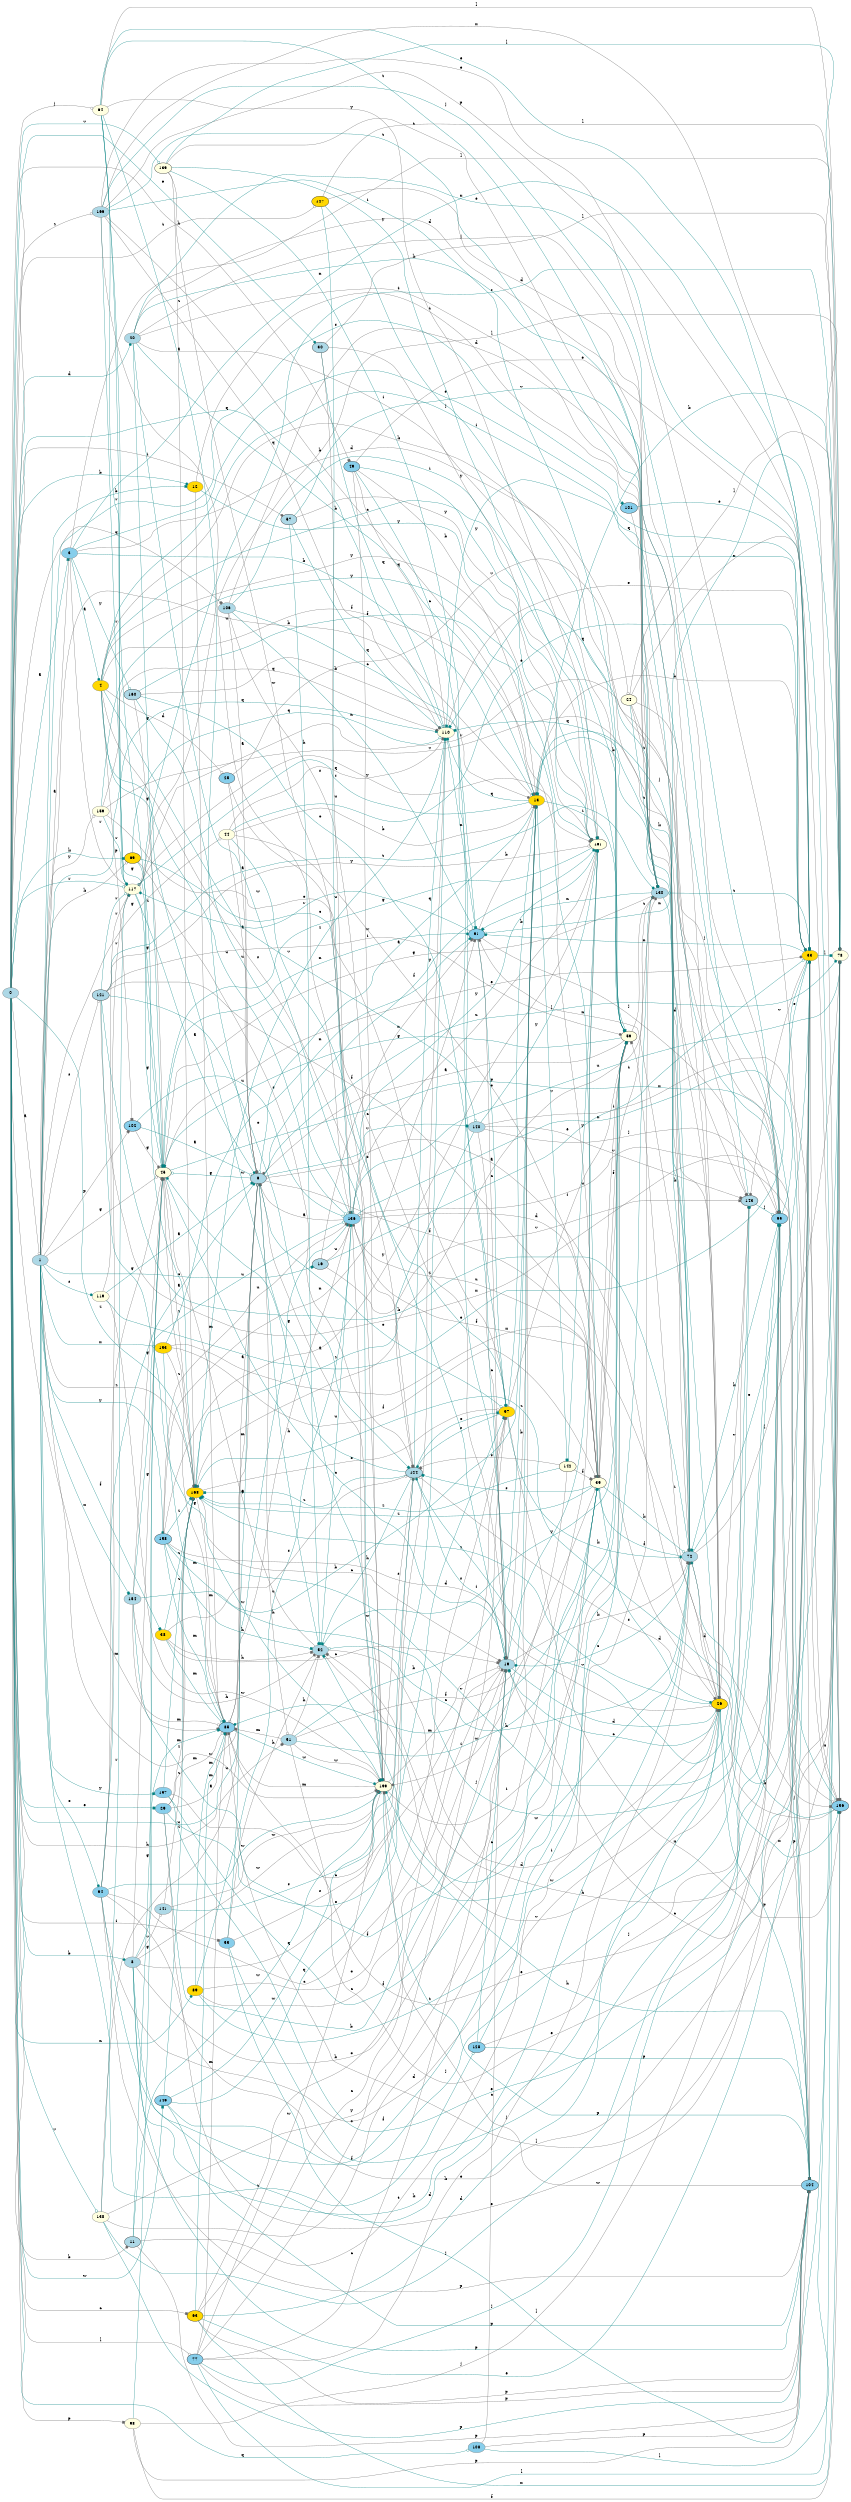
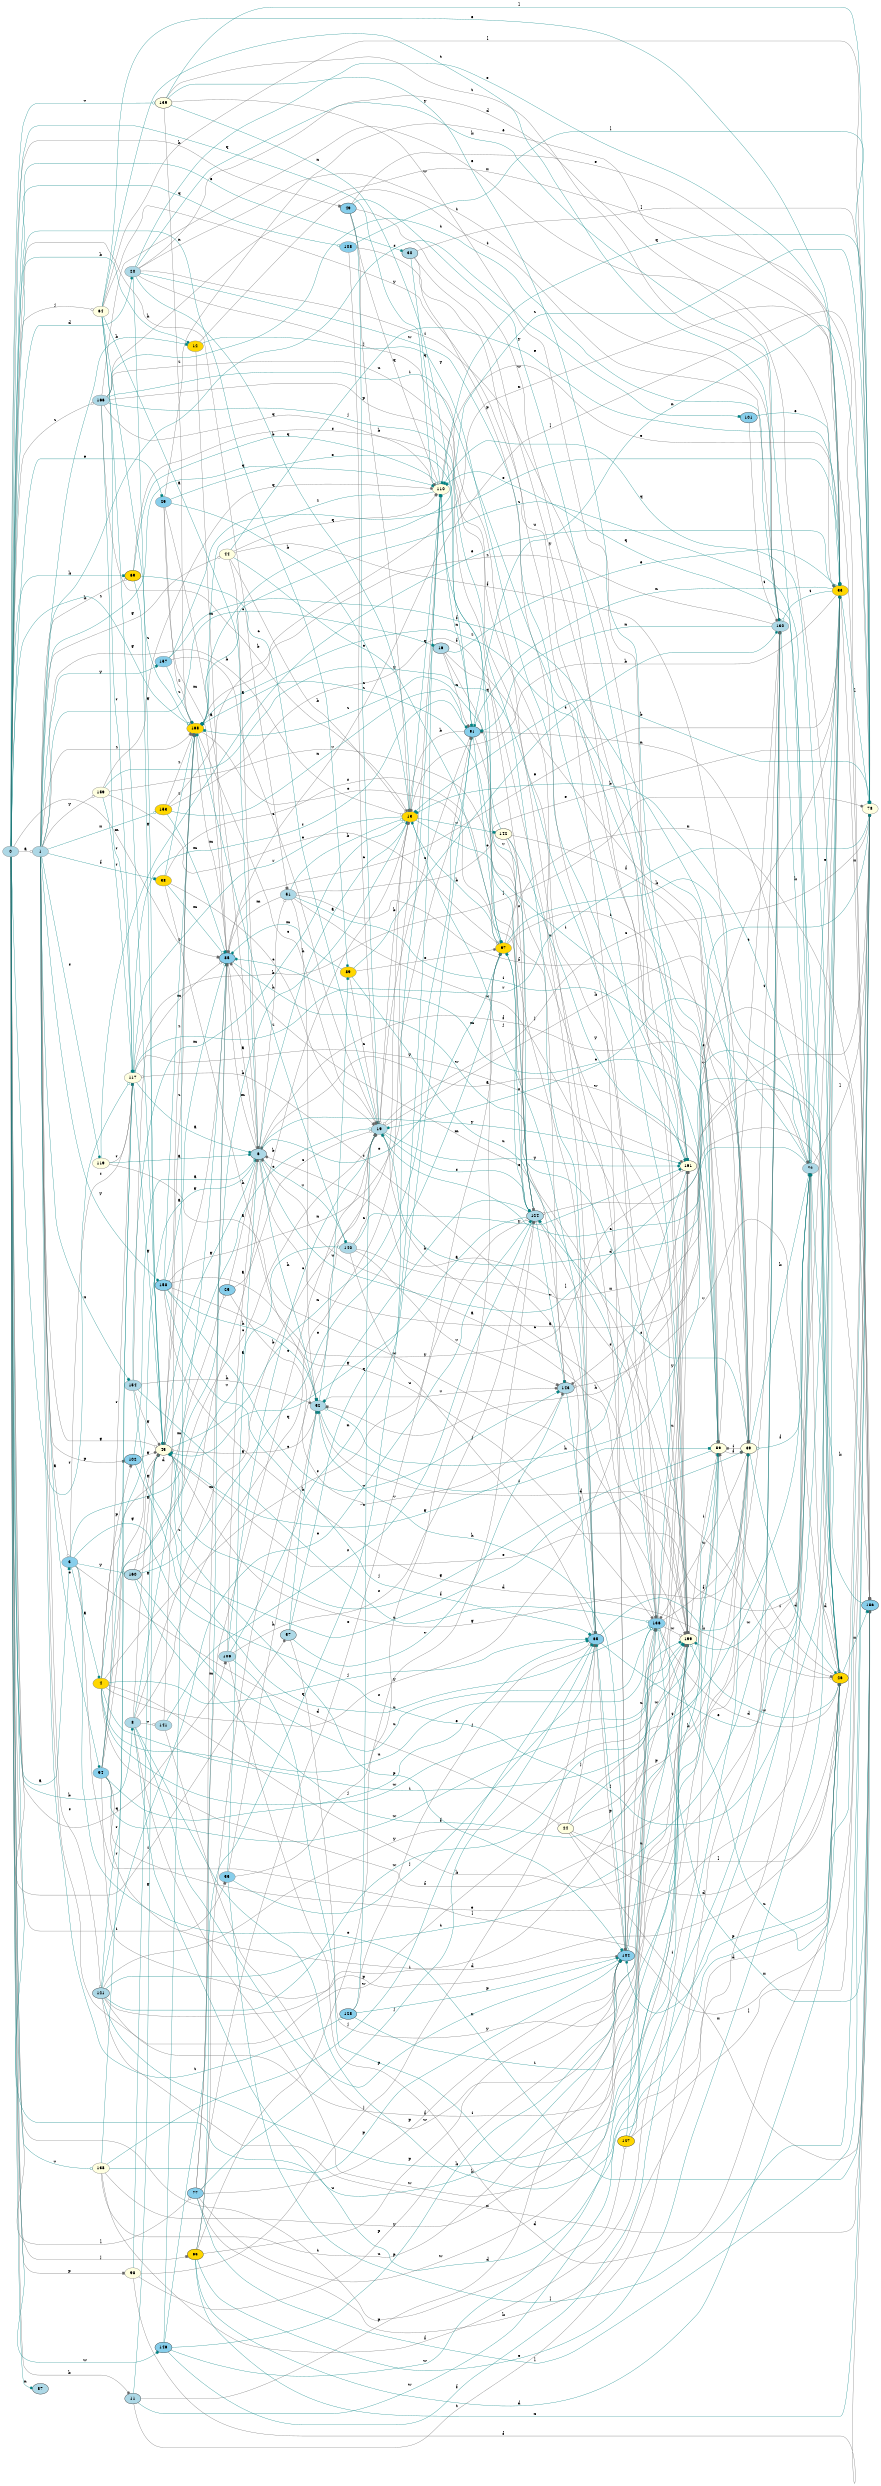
edge "4" -> "59": label "c" -> "i"
edge "33" -> "110": now "78" -> "110"
edge "52" -> "136": now "52" -> "89"
edge "0" -> "63": label "c" -> "j"
node "87": added
